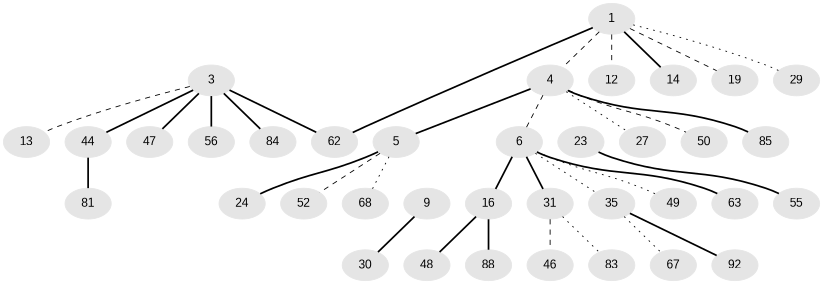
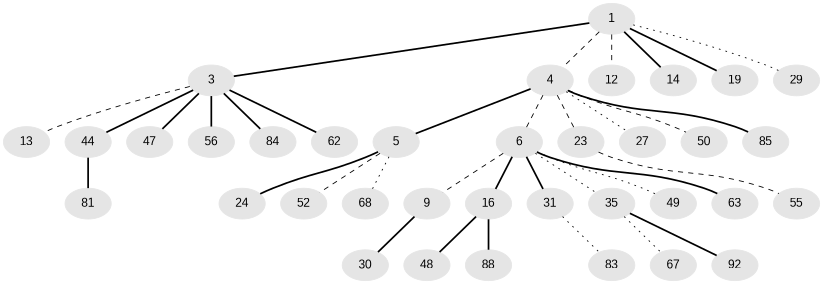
edge "1" -- "19": style dashed -> bold
edge "1" -- "62": now "1" -- "3"
edge "4" -- "23": added
edge "6" -- "9": added
edge "23" -- "55": style bold -> dashed
node "46": removed
